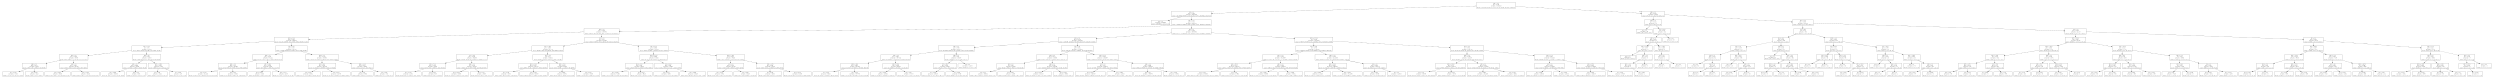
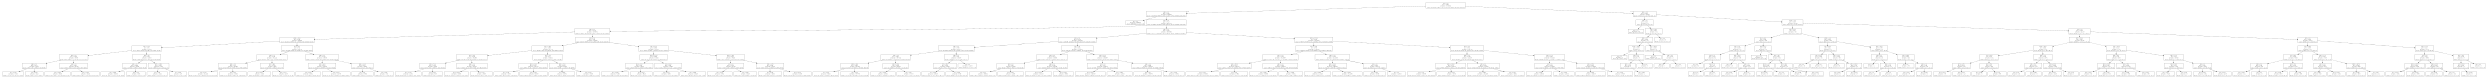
node "gini = 0.0 samples = 6 value = [0, 0, 0, 0, 0, 12, 0]": added
